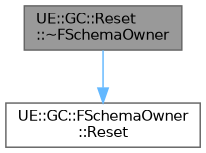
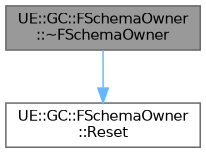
node "UE::GC::Reset ::~FSchemaOwner": label "UE::GC::Reset ::~FSchemaOwner" -> "UE::GC::FSchemaOwner ::~FSchemaOwner"
